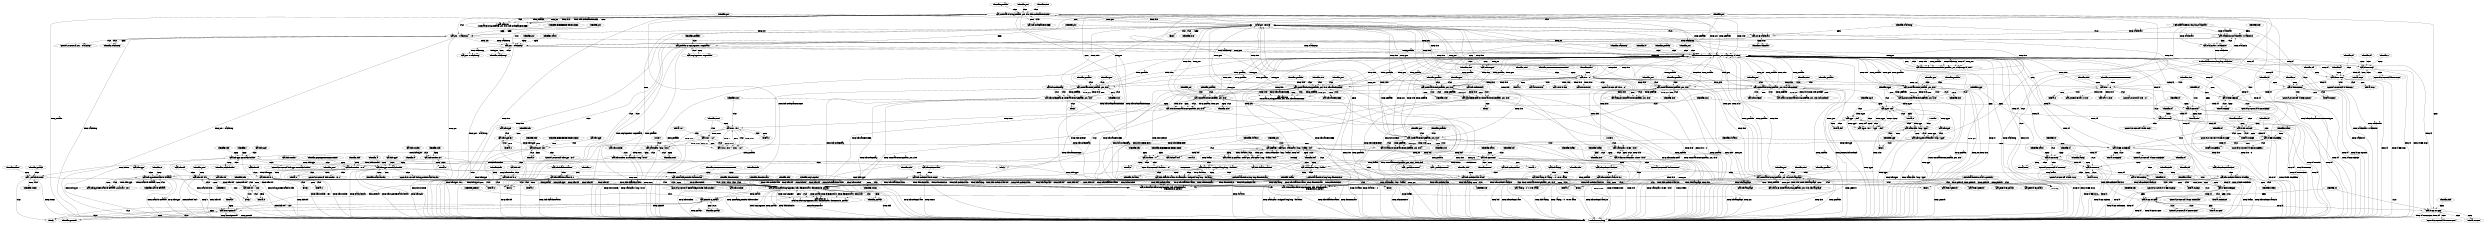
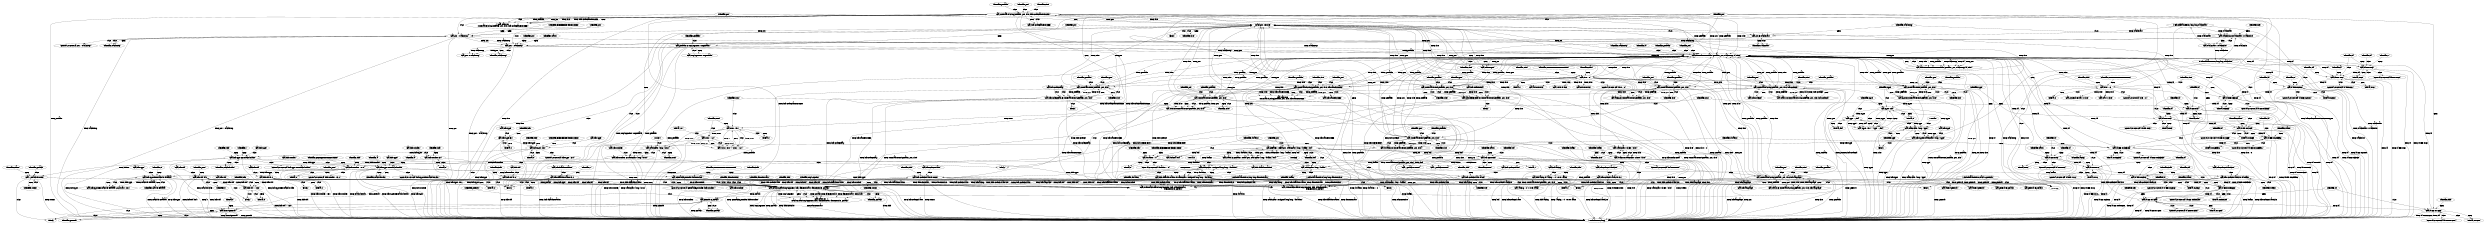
edge "(MethodParameterIn,long long track_start)" -> "(Call,track_start + track_size)": reversed
node "(Literal,0x03)": added
node "1000540": removed
edge "(Call,duration < 0)" -> "(Call,static_cast<unsigned long long>(duration))": added, label "DDG: duration"
edge "(Call,id == 0x23A2)" -> "(Call,id == 0x058688)": label "DDG: num" -> "DDG: id"
edge "(Call,id == 0x16AA)" -> "(Call,id == 0x16BB)": reversed
